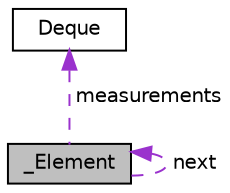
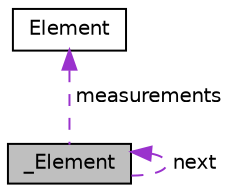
node "Deque": label "Deque" -> "Element"
